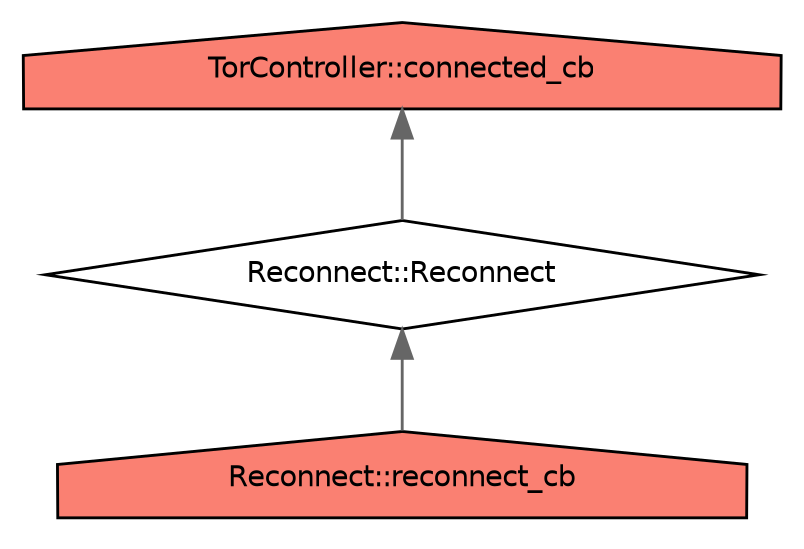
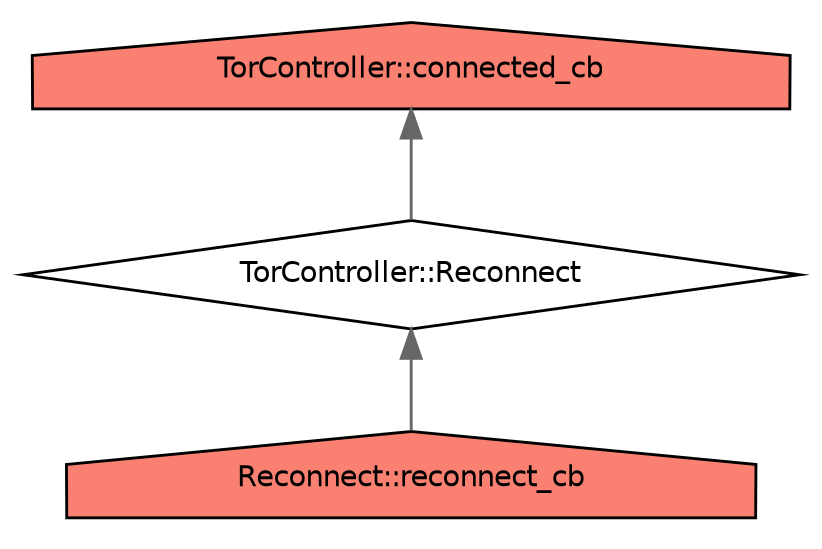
node "Reconnect::Reconnect": label "Reconnect::Reconnect" -> "TorController::Reconnect"
